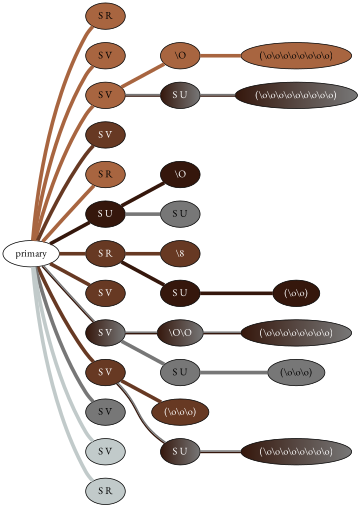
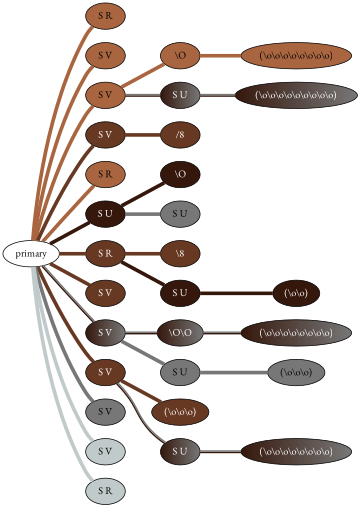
node "/8": added
